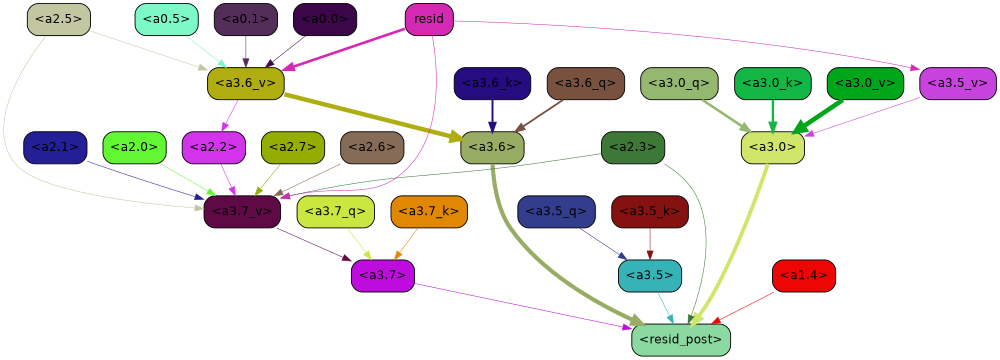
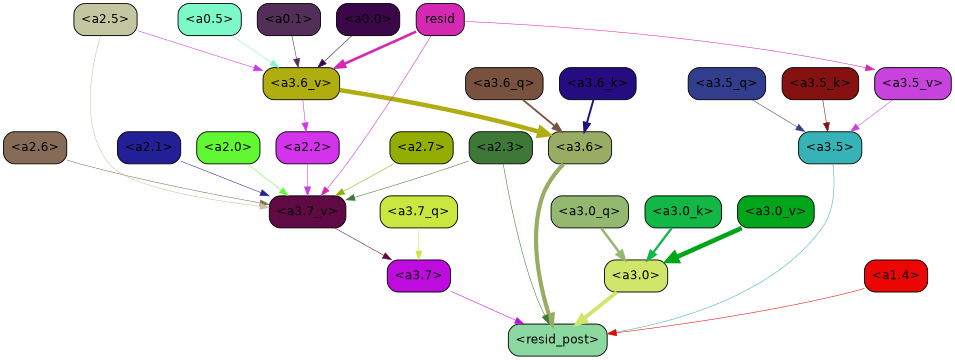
edge "<a2.5>" -> "<a3.6_v>": color #c2c6a1 -> #d433ec
edge "<a3.5_v>" -> "<a3.0>": now "<a3.5_v>" -> "<a3.5>"
node "<a3.7_k>": removed
